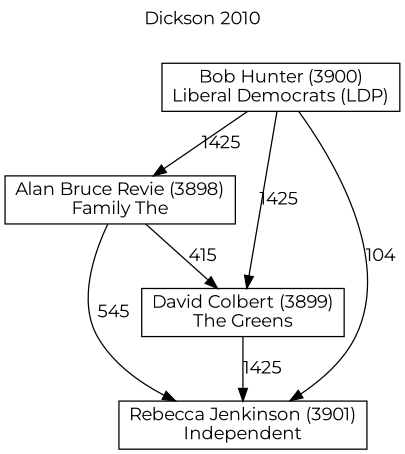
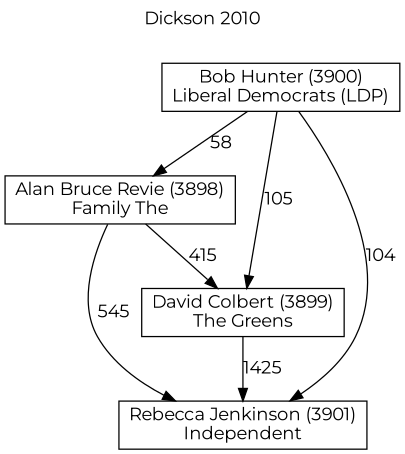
edge "Bob Hunter (3900) Liberal Democrats (LDP)" -> "Alan Bruce Revie (3898) Family The": label "1425" -> "58"
edge "Bob Hunter (3900) Liberal Democrats (LDP)" -> "David Colbert (3899) The Greens": label "1425" -> "105"
